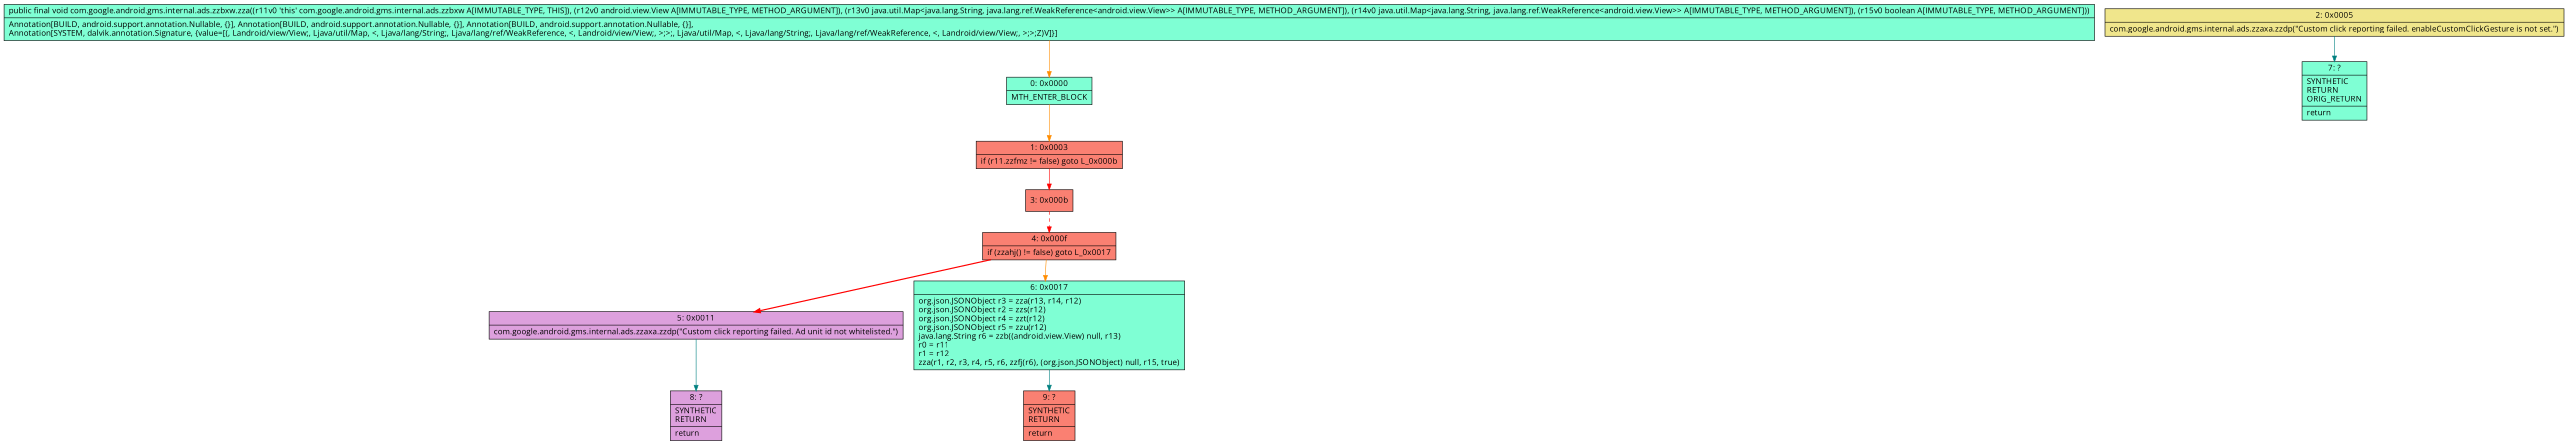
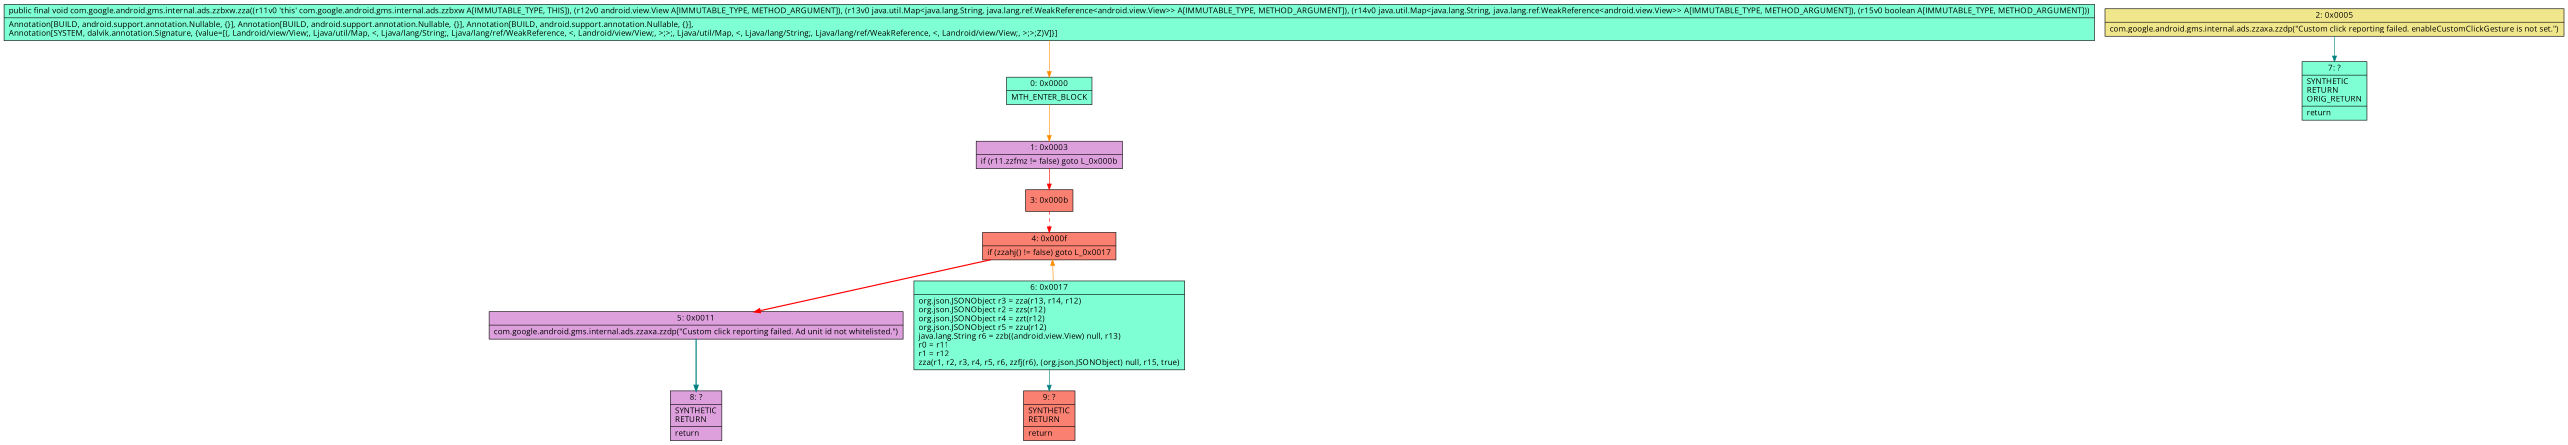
node "1: 0x0003": fillcolor salmon -> plum
edge "4: 0x000f" -> "6: 0x0017": reversed
edge "5: 0x0011" -> "8: ?": style solid -> bold
